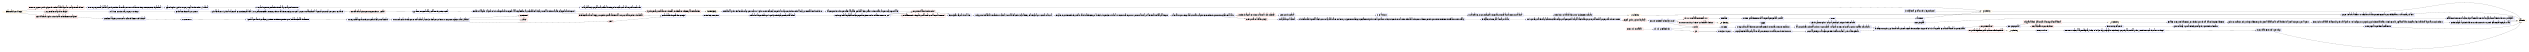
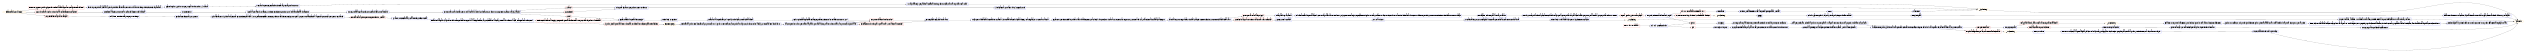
node "No importa. El caso es que Arthur es como uno de esos.": added
